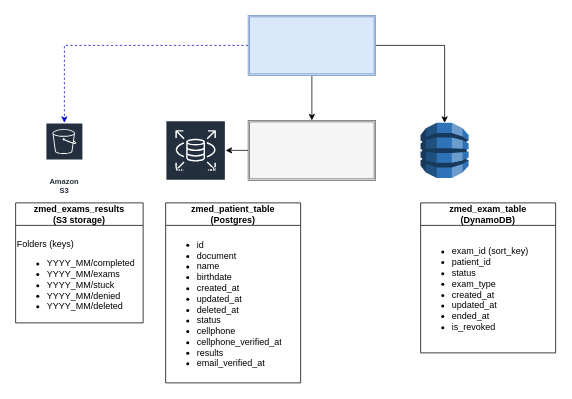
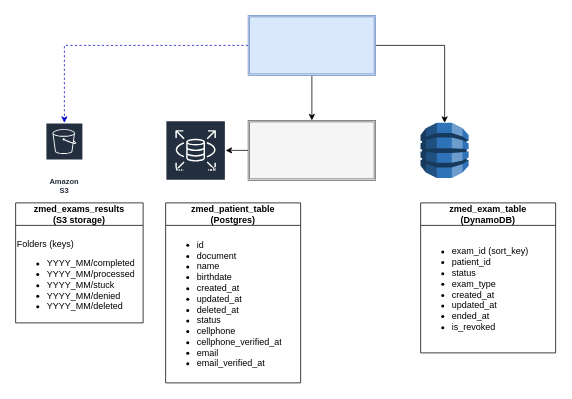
node "Folders (keys) YYYY_MM/completed YYYY_MM/exams YYYY_MM/stuck YYYY_MM/denied YYYY_MM/deleted": label "Folders (keys) YYYY_MM/completed YYYY_MM/exams YYYY_MM/stuck YYYY_MM/denied YYYY_MM/deleted" -> "Folders (keys) YYYY_MM/completed YYYY_MM/processed YYYY_MM/stuck YYYY_MM/denied YYYY_MM/deleted"
node "id document name birthdate created_at updated_at deleted_at status cellphone cellphone_verified_at results email_verified_at": label "id document name birthdate created_at updated_at deleted_at status cellphone cellphone_verified_at results email_verified_at" -> "id document name birthdate created_at updated_at deleted_at status cellphone cellphone_verified_at email email_verified_at"
